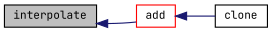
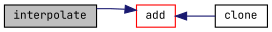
edge "add" -> "interpolate": reversed
